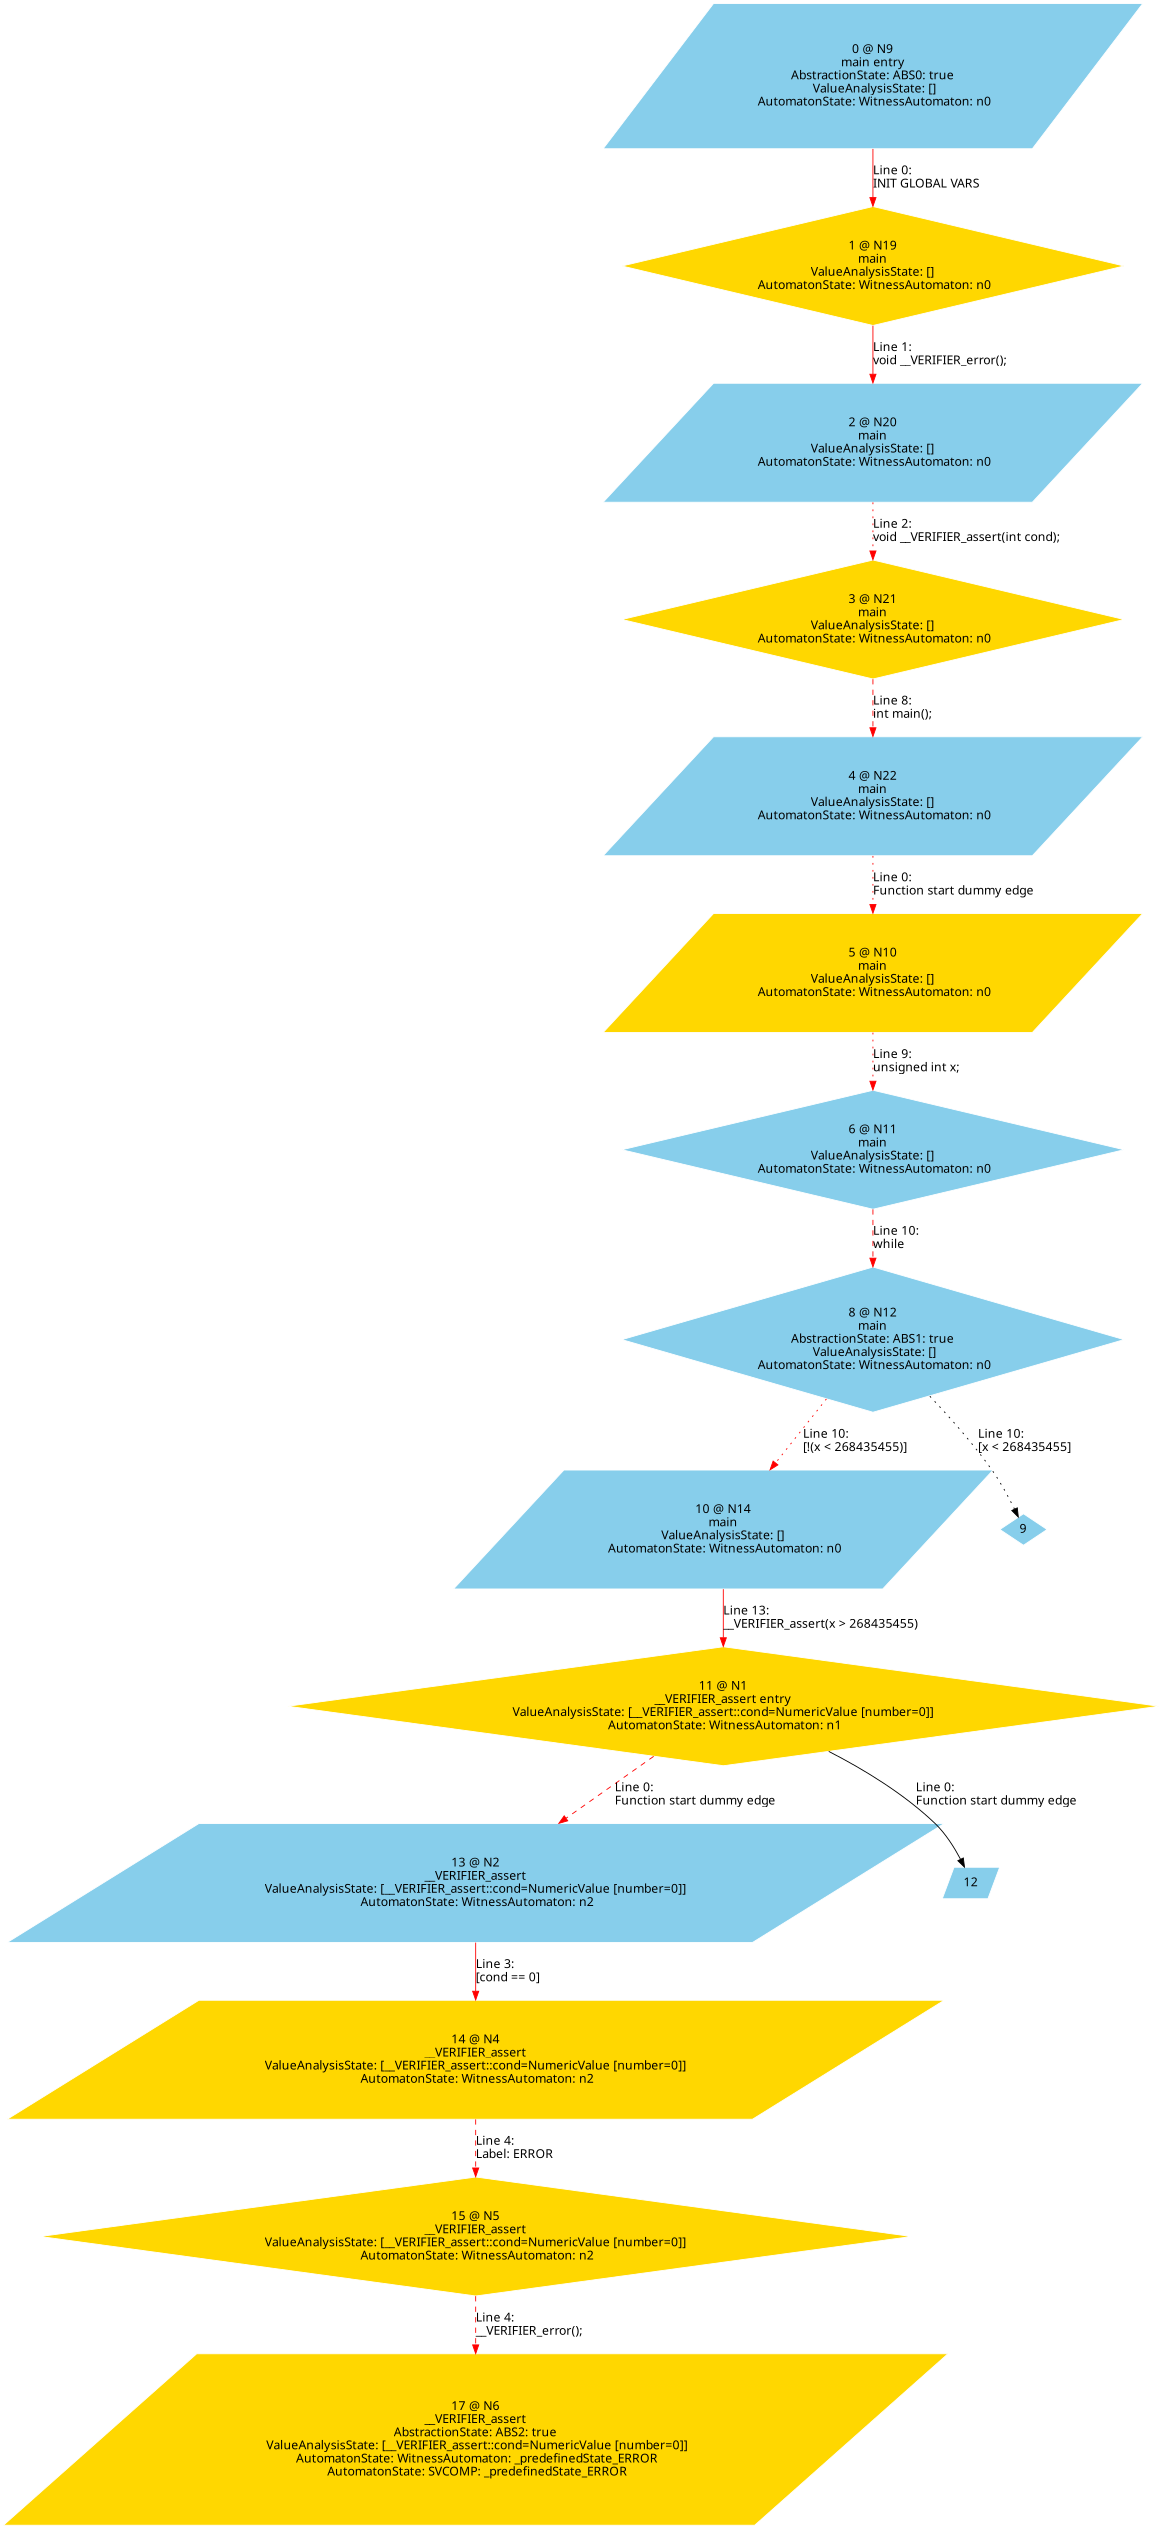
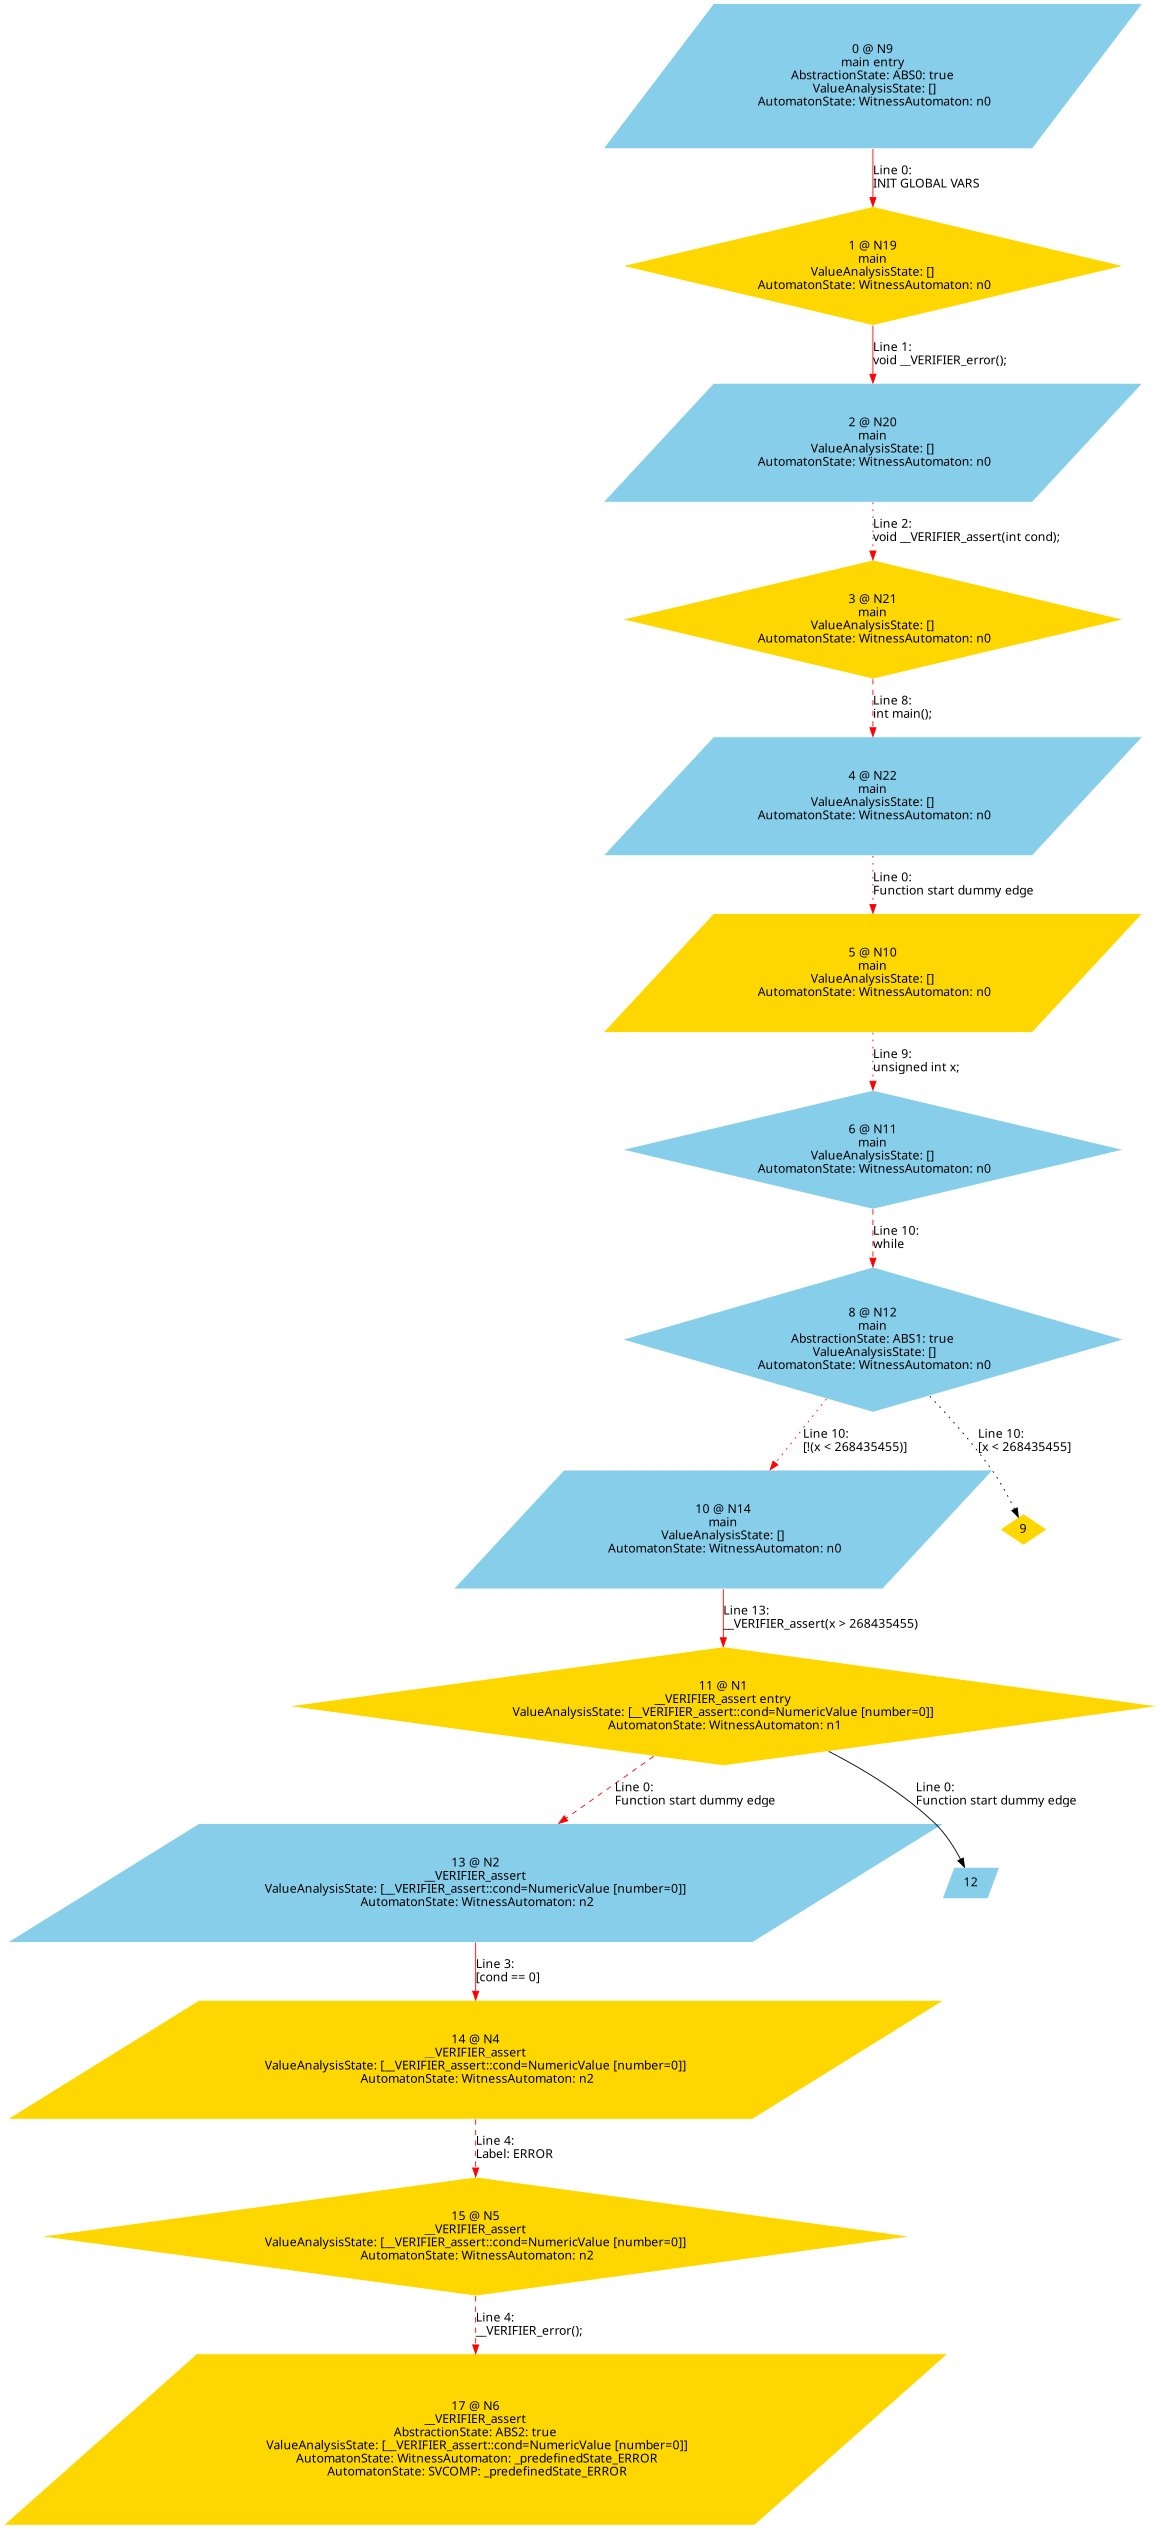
node "9": fillcolor skyblue -> gold
